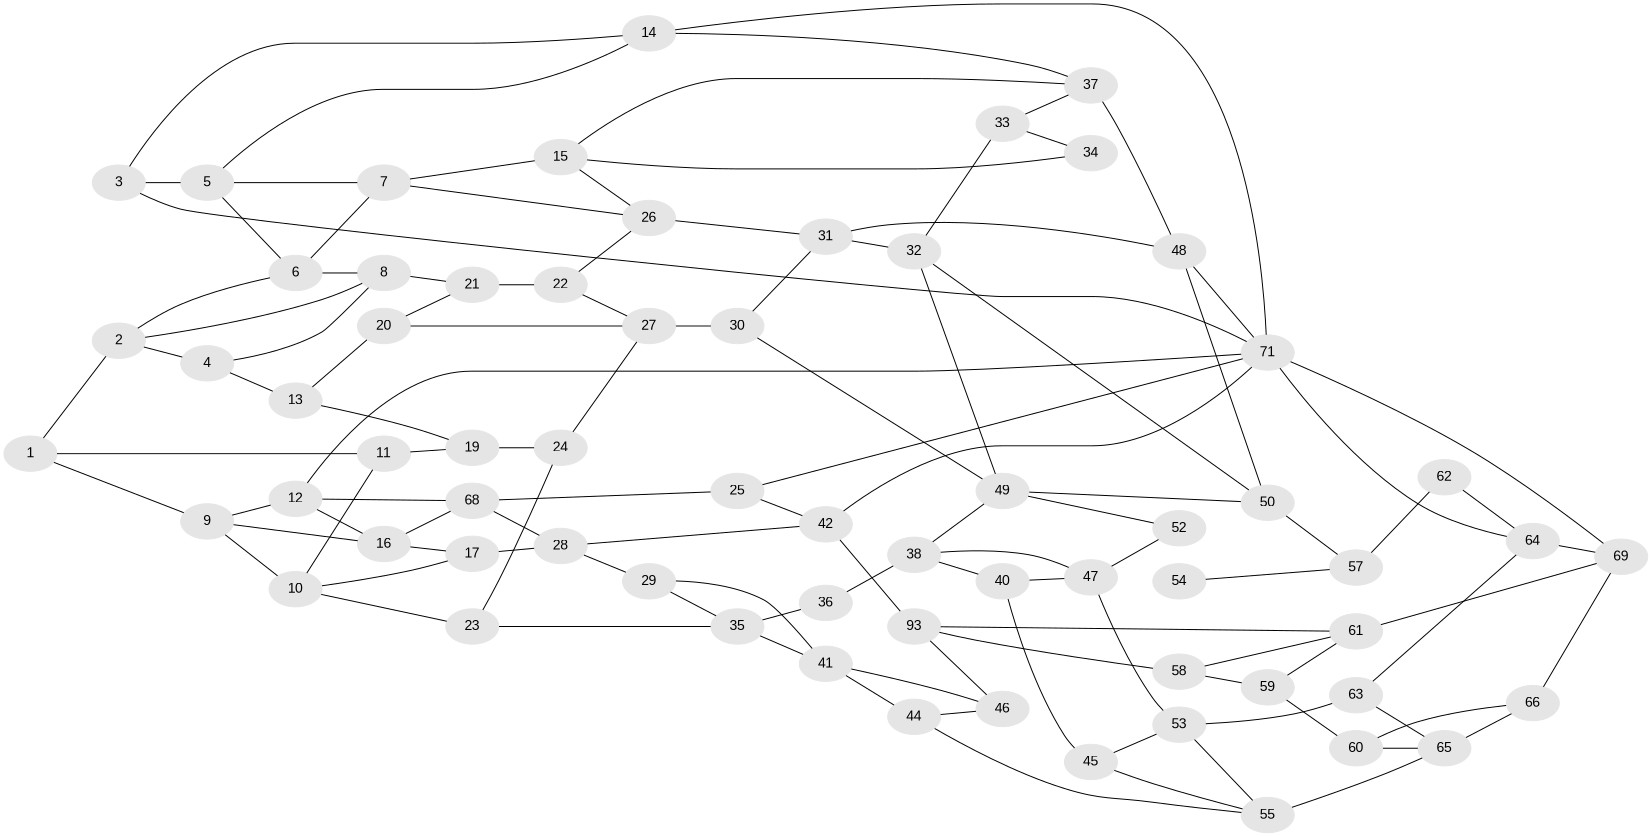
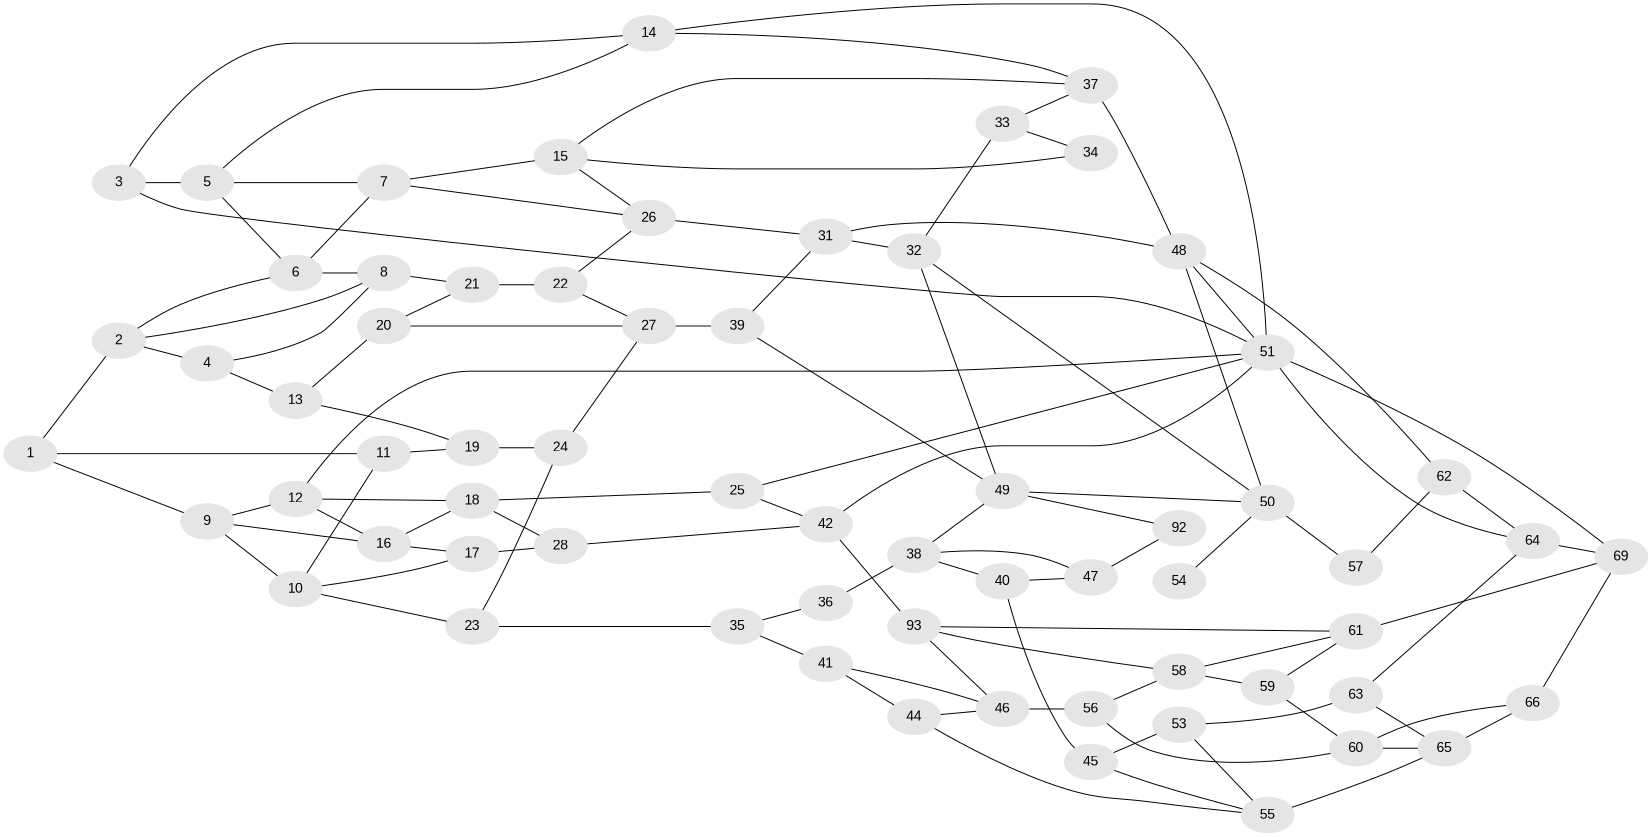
node "30": label "30" -> "39"
edge "48" -- "62": added
node "71": label "71" -> "51"
node "68": label "68" -> "18"
node "52": label "52" -> "92"
edge "57" -- "54": now "50" -- "54"
node "29": removed
edge "47" -- "53": removed
node "56": added
